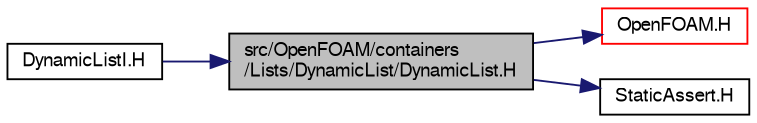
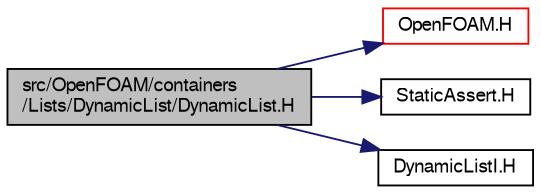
edge "DynamicListI.H" -> "src/OpenFOAM/containers /Lists/DynamicList/DynamicList.H": reversed
